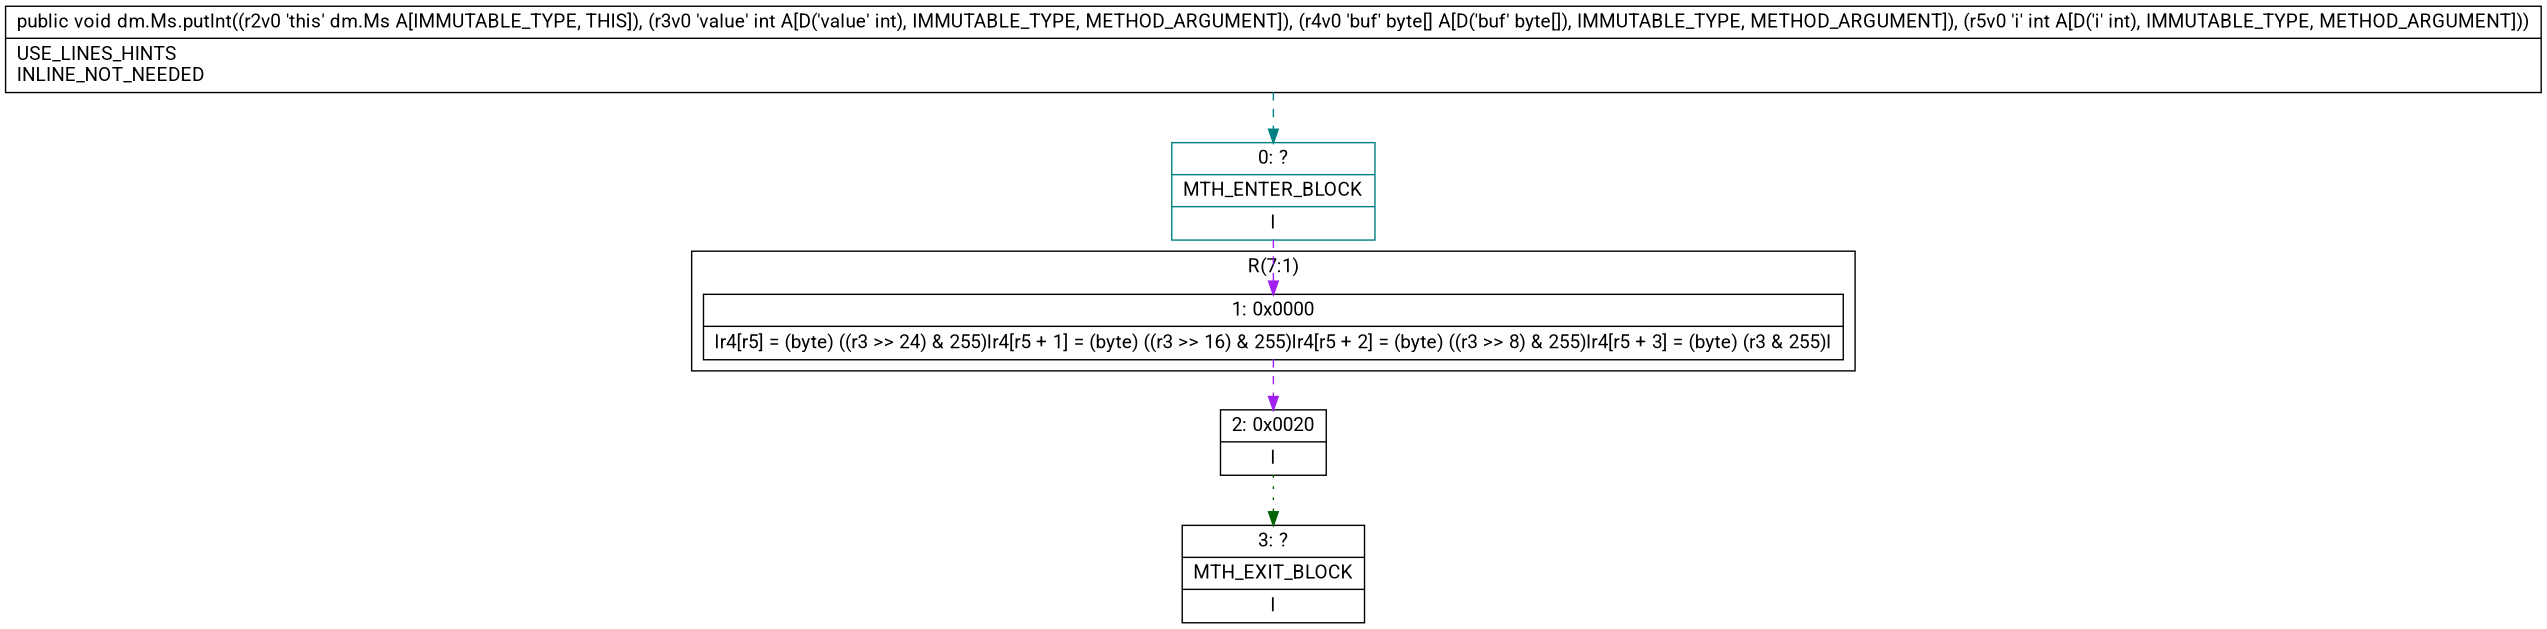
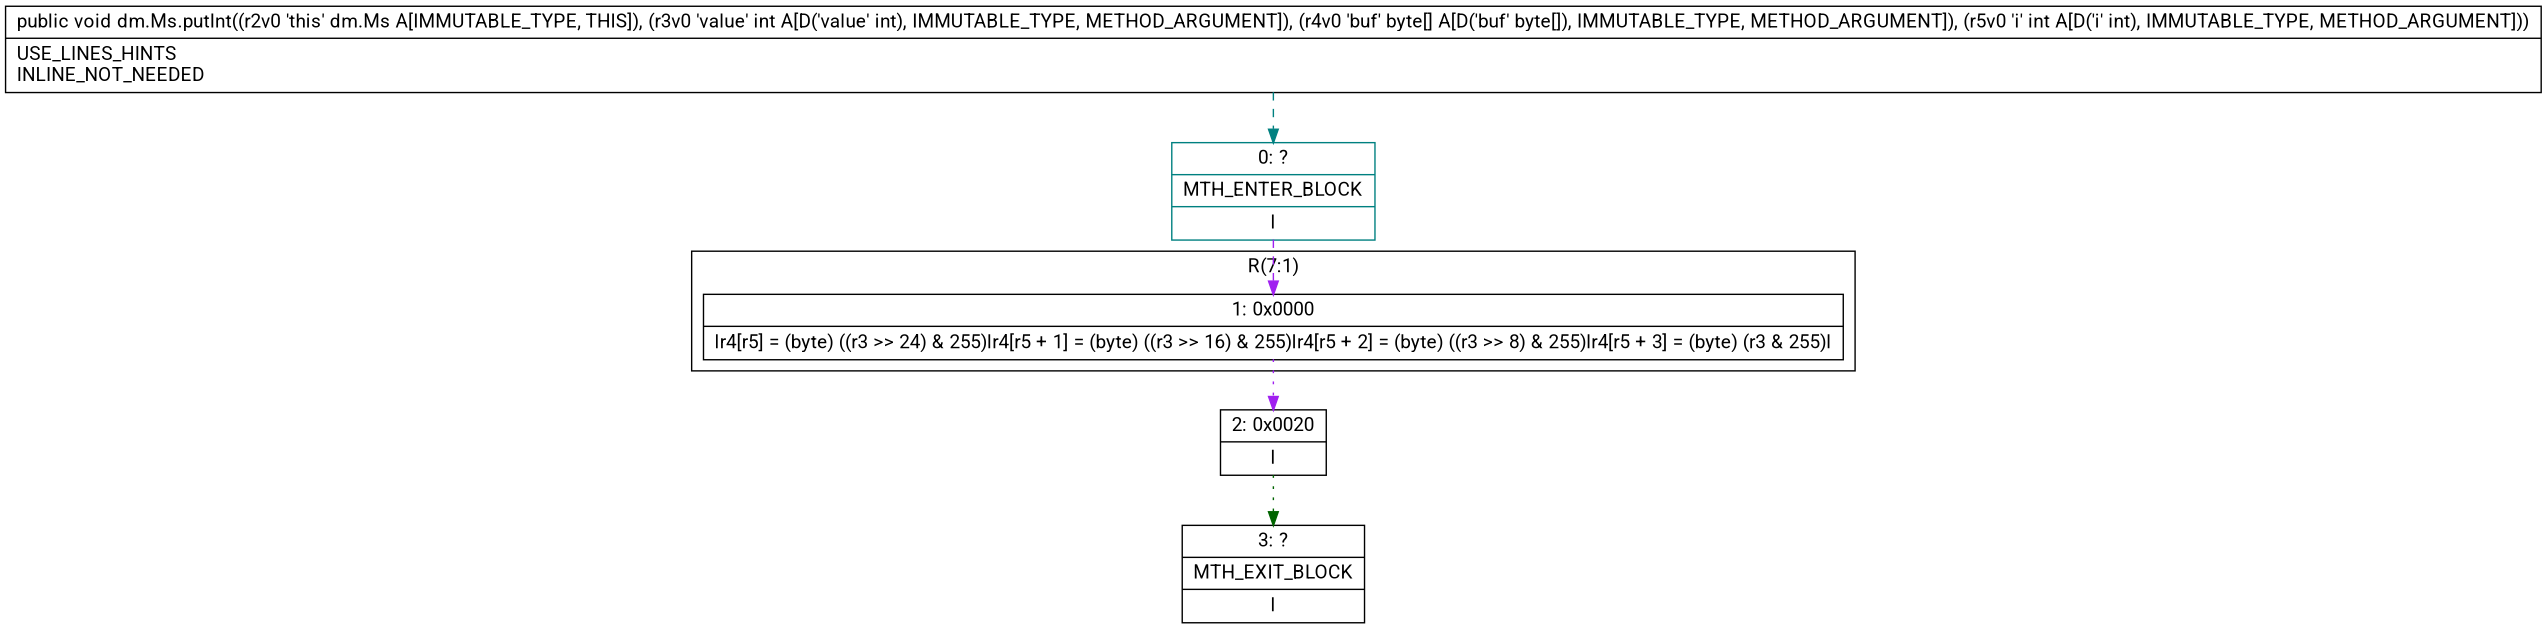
edge "1: 0x0000" -> "2: 0x0020": style dashed -> dotted
